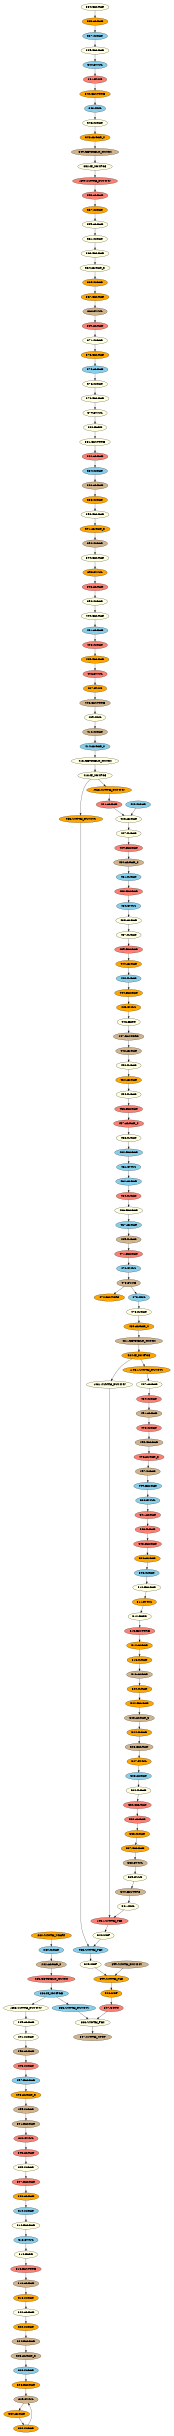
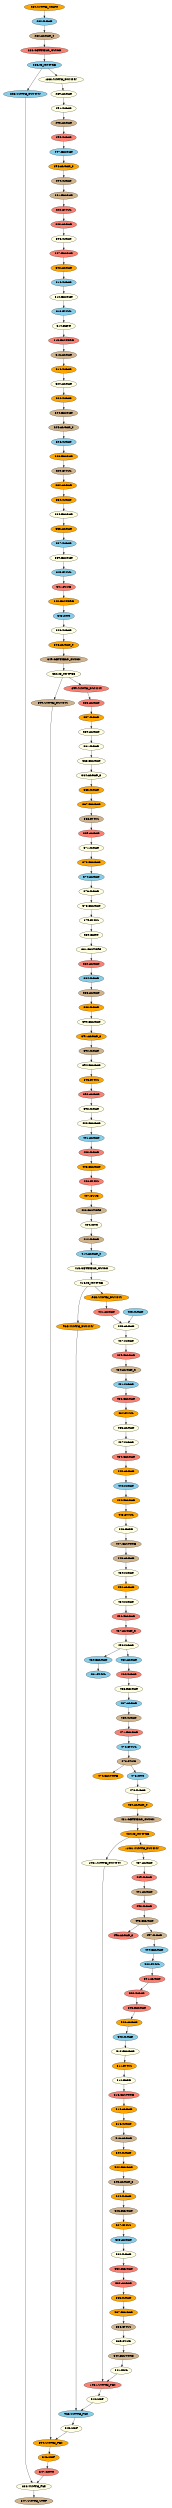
edge "352:IF_ICMPGE" -> "899:SYNTH_DUMMY": added
node "434:FMUL": fillcolor skyblue -> orange
edge "461:FMUL" -> "462:ALOAD": now "458:ILOAD" -> "462:ALOAD"
edge "496:ALOAD_3" -> "497:ILOAD": now "495:FALOAD" -> "497:ILOAD"
edge "332:ILOAD" -> "329:FMUL": now "332:ILOAD" -> "334:FALOAD"
